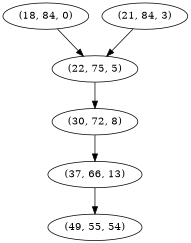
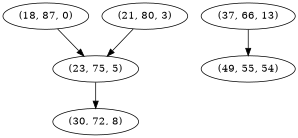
node "(18, 84, 0)": label "(18, 84, 0)" -> "(18, 87, 0)"
node "(21, 84, 3)": label "(21, 84, 3)" -> "(21, 80, 3)"
node "(22, 75, 5)": label "(22, 75, 5)" -> "(23, 75, 5)"
edge "(30, 72, 8)" -> "(37, 66, 13)": removed
